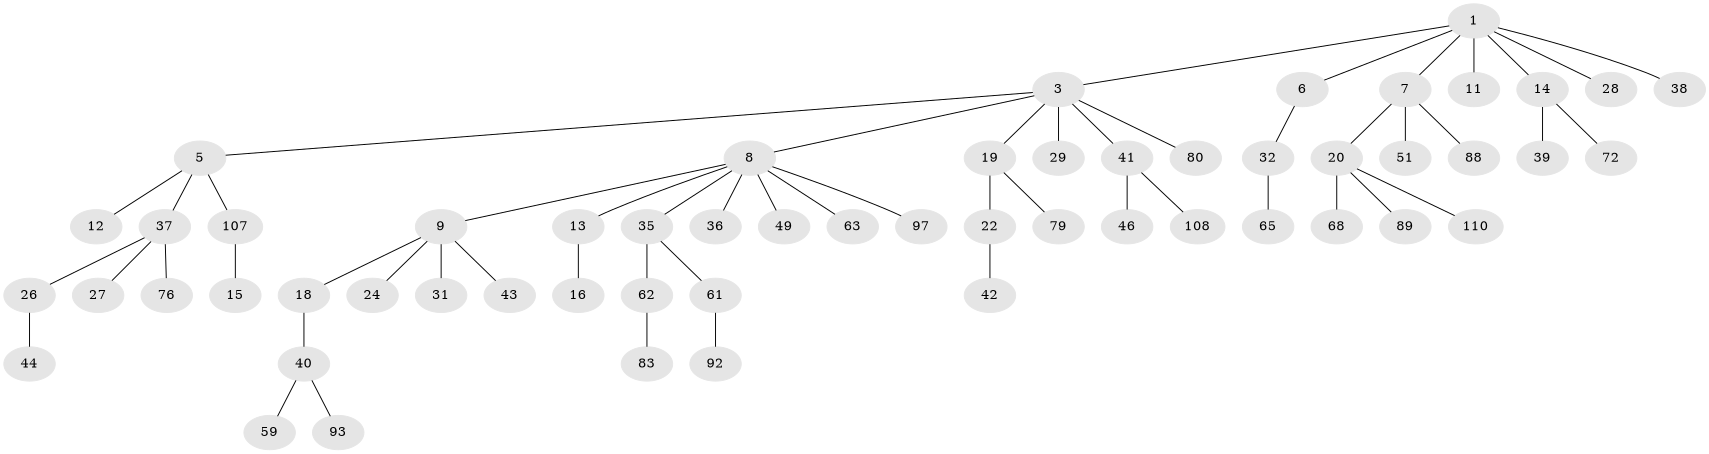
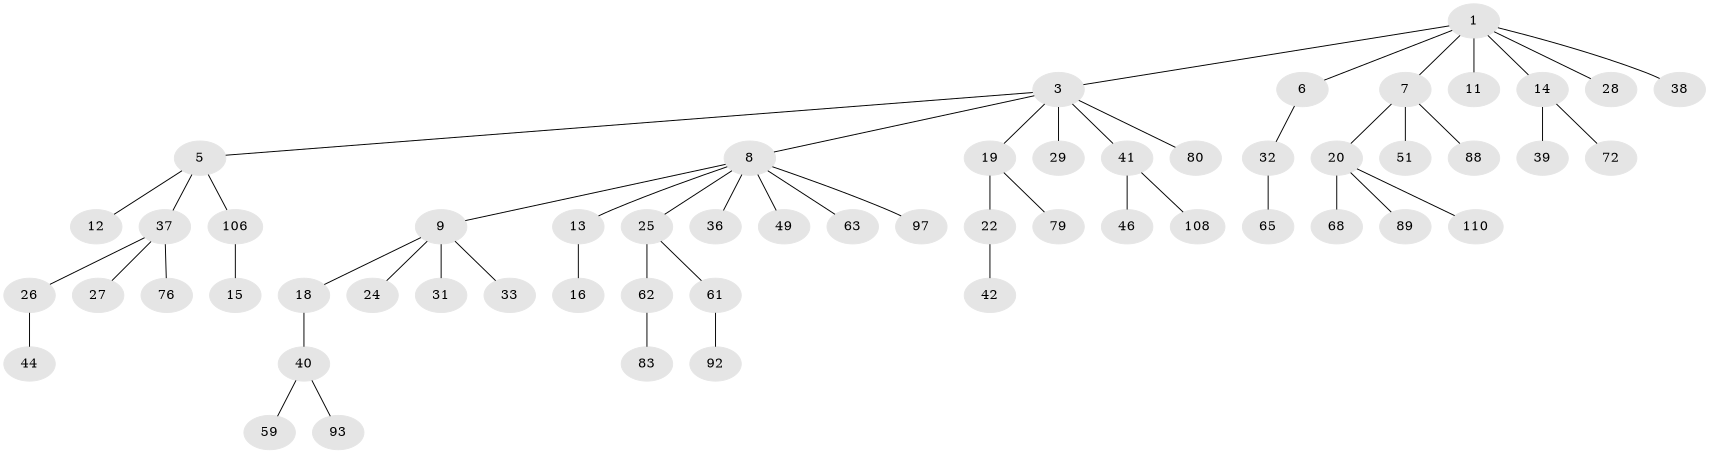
node "107": label "107" -> "106"
node "35": label "35" -> "25"
node "43": label "43" -> "33"
